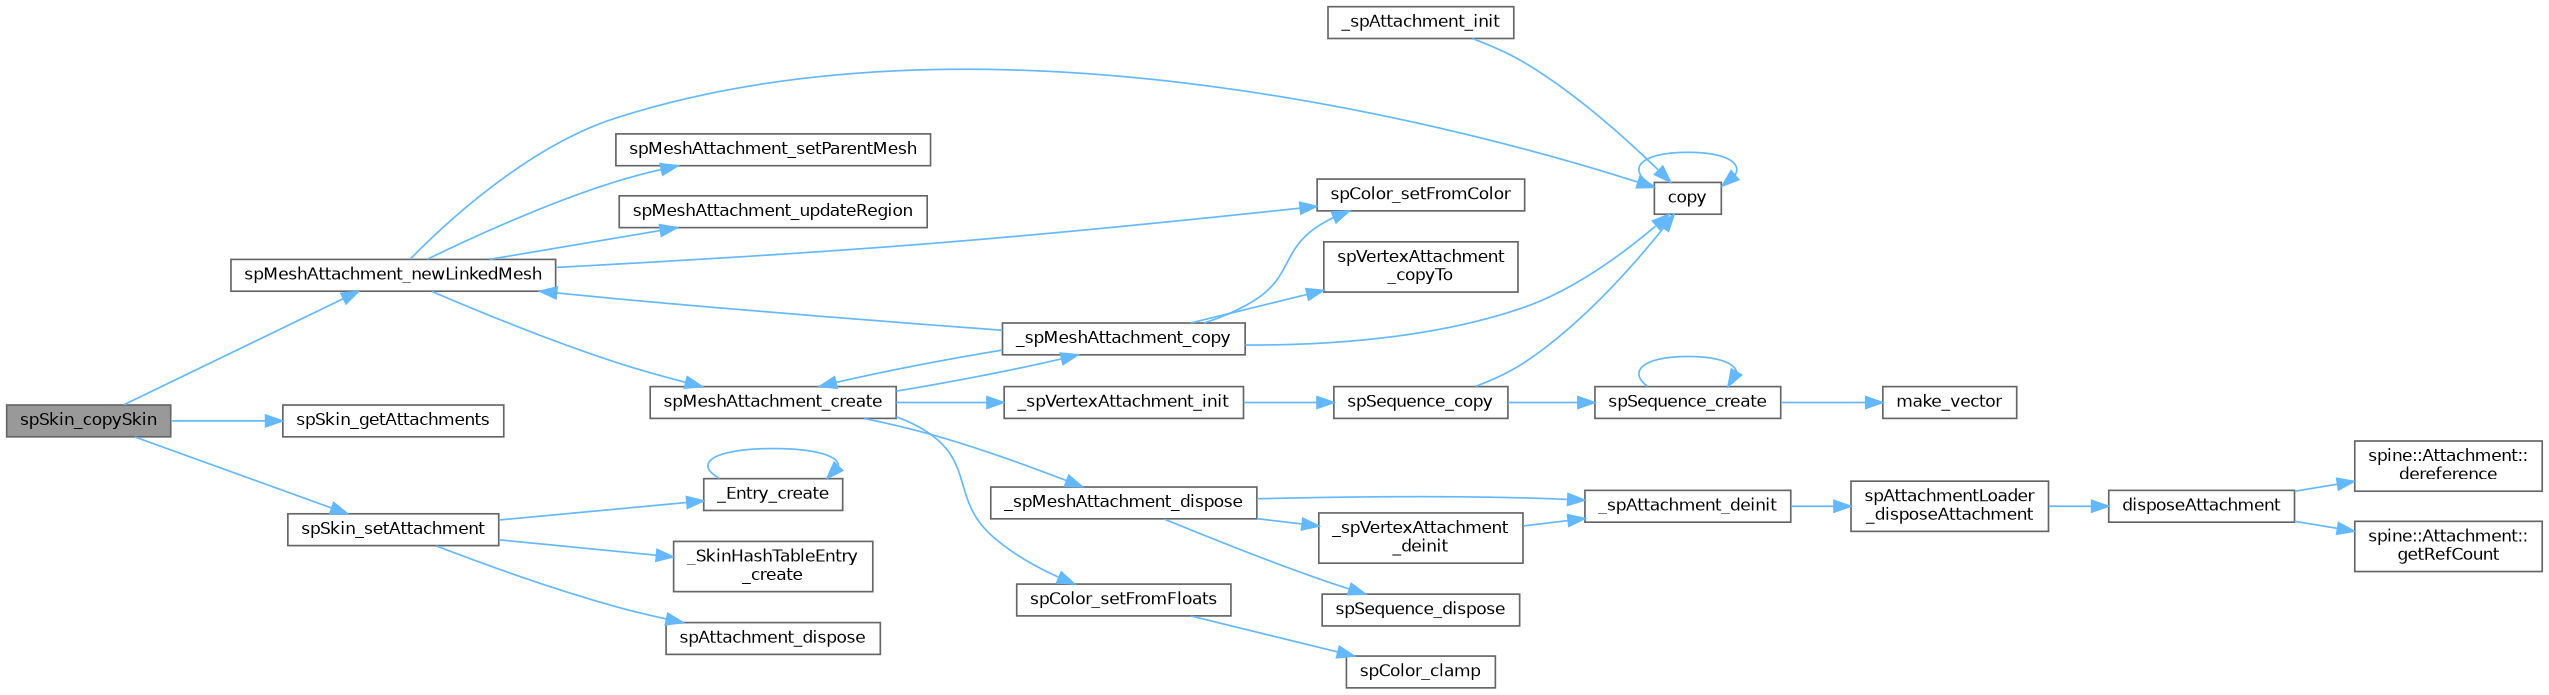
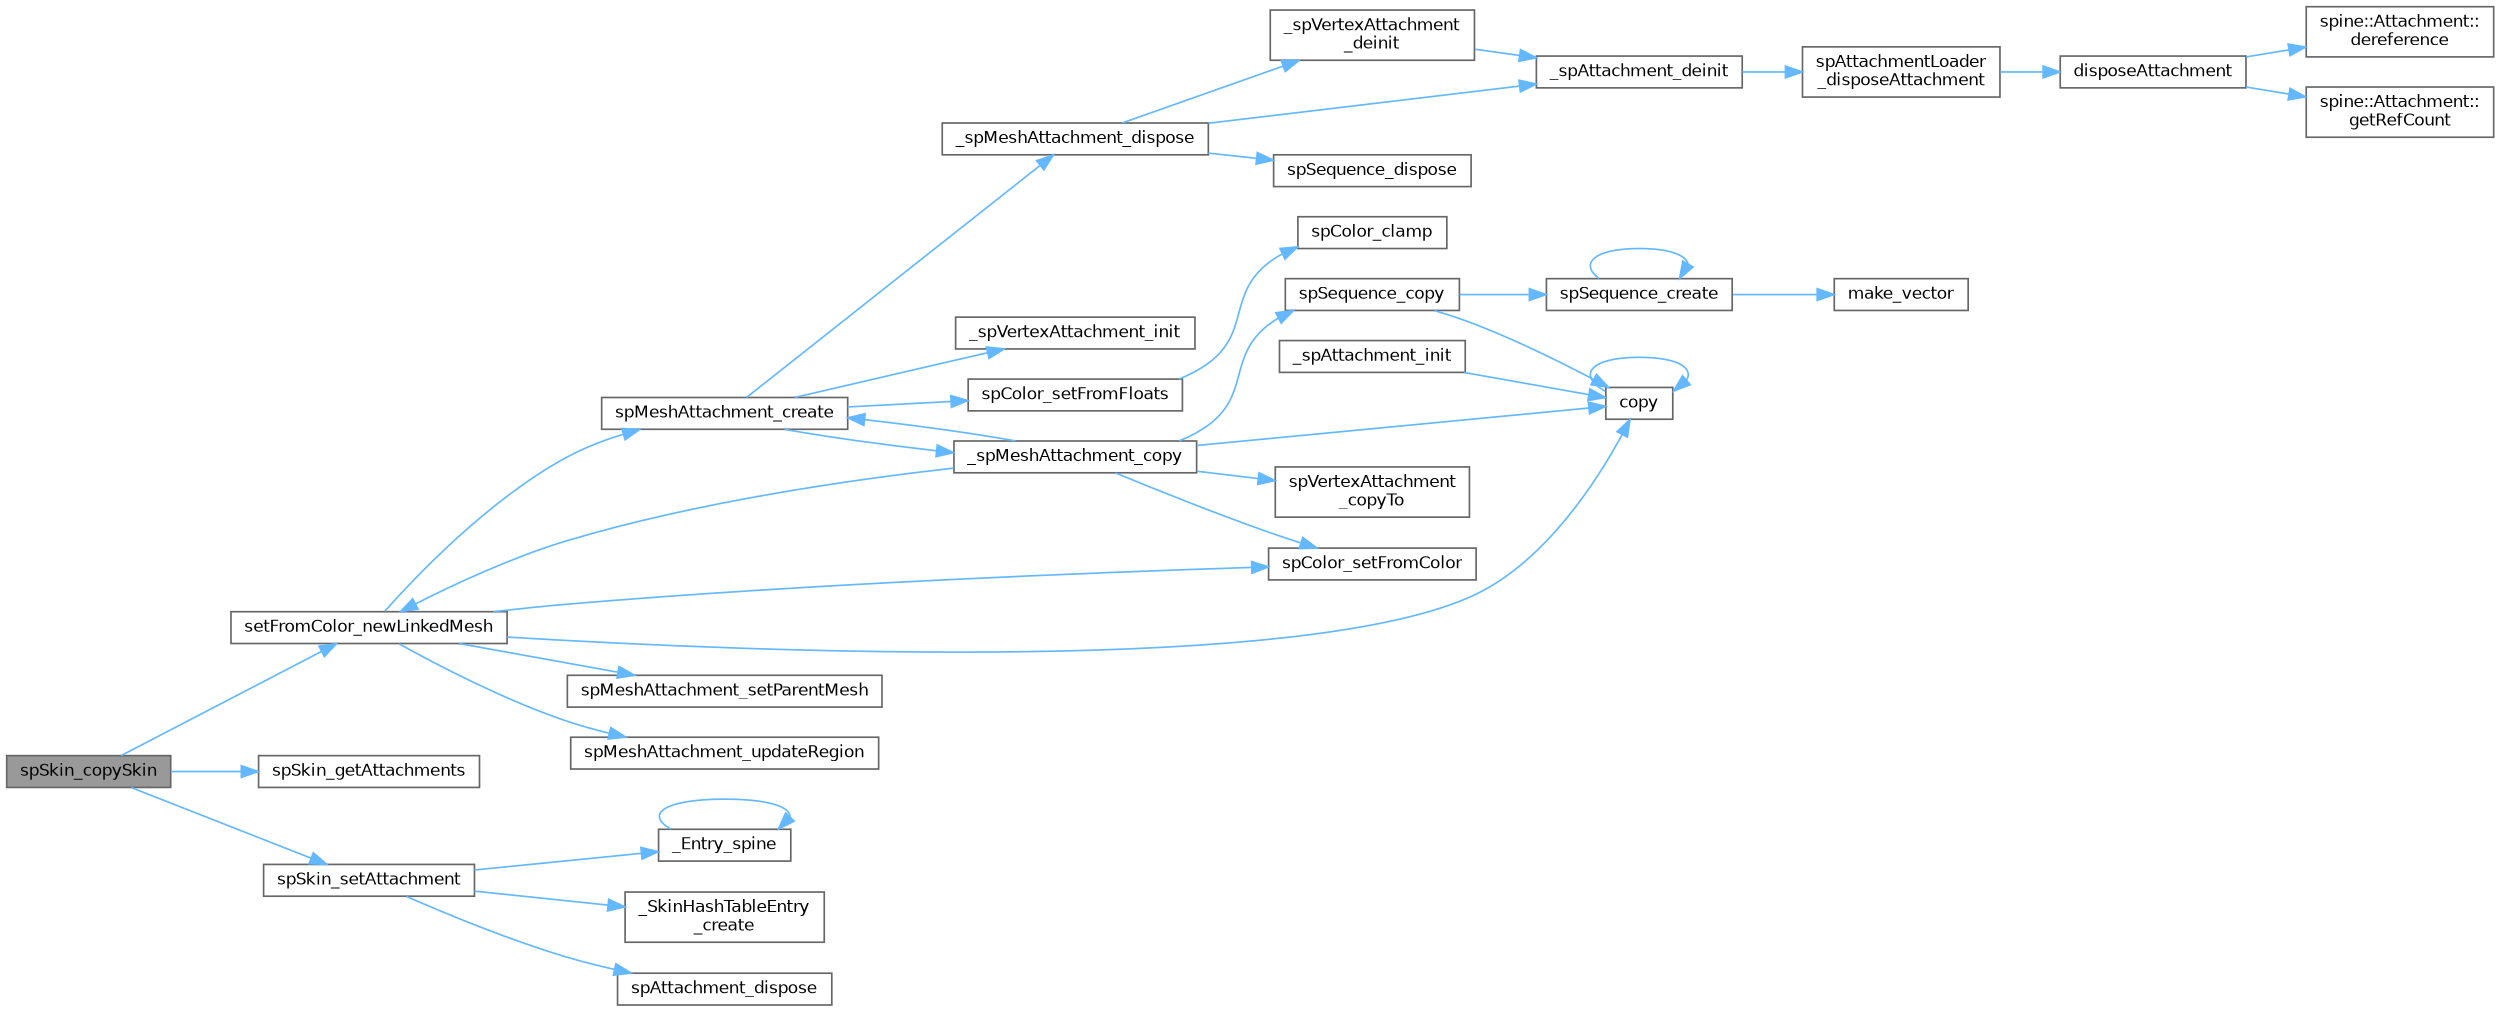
node "spMeshAttachment_newLinkedMesh": label "spMeshAttachment_newLinkedMesh" -> "setFromColor_newLinkedMesh"
edge "_spVertexAttachment_init" -> "spSequence_copy": now "_spMeshAttachment_copy" -> "spSequence_copy"
node "_Entry_create": label "_Entry_create" -> "_Entry_spine"
